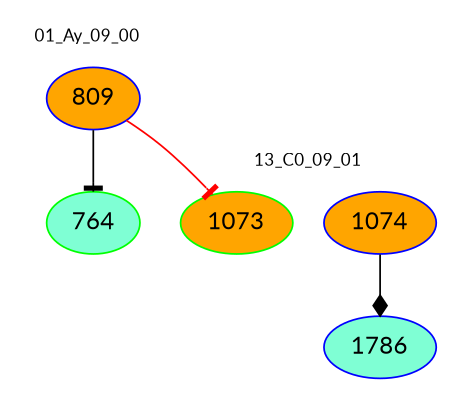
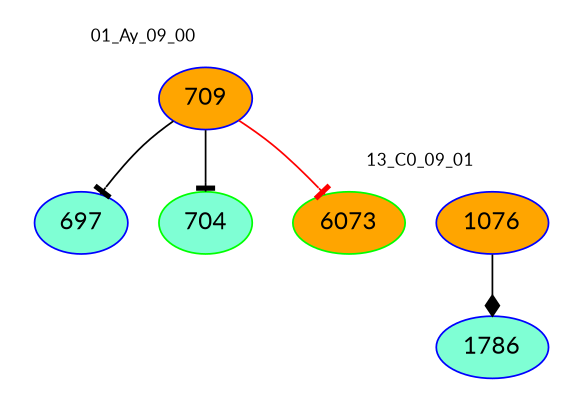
node "809": label "809" -> "709"
node "697": added
node "764": label "764" -> "704"
node "1073": label "1073" -> "6073"
node "1074": label "1074" -> "1076"
